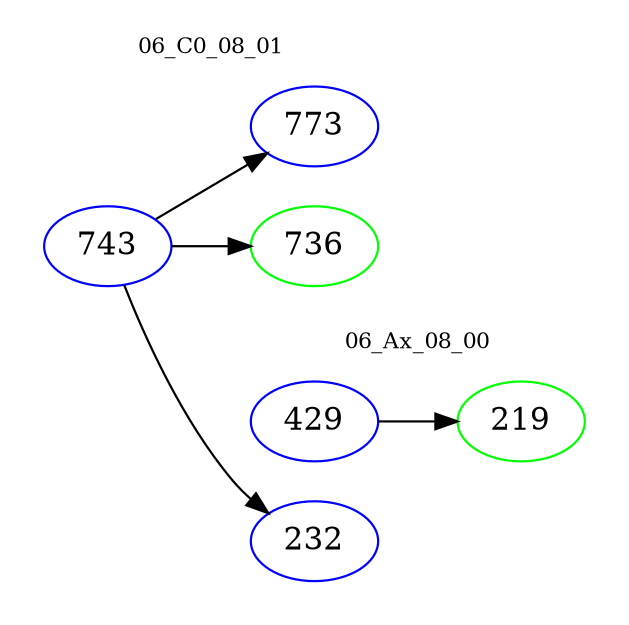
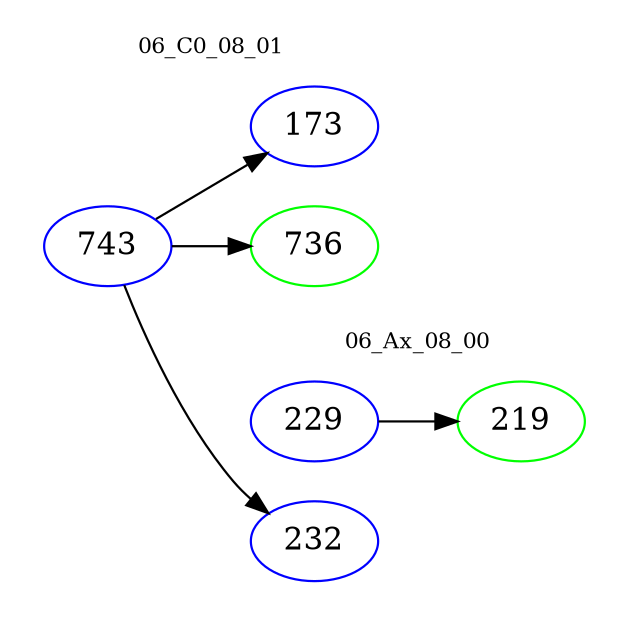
node "773": label "773" -> "173"
node "429": label "429" -> "229"
